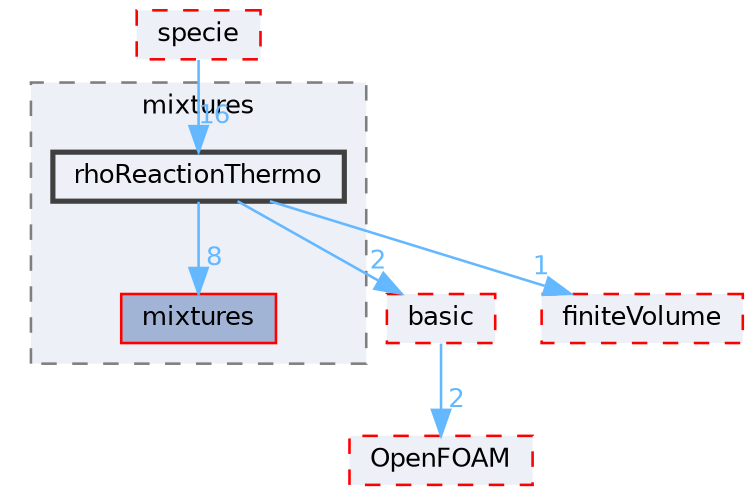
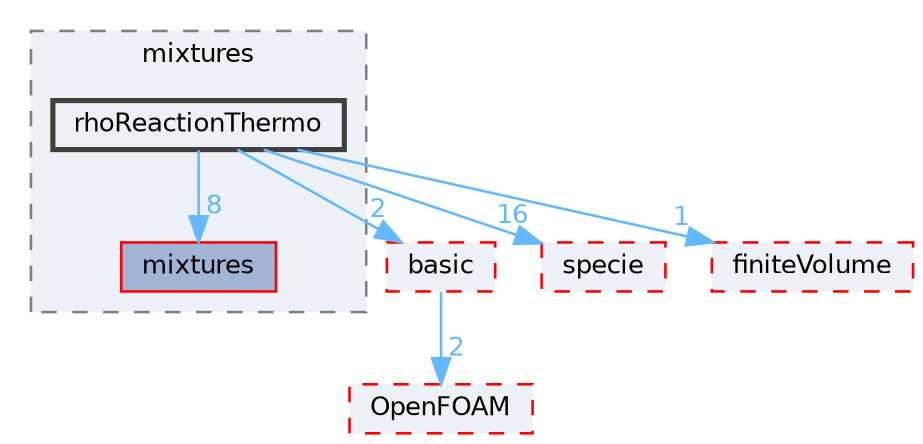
edge "specie" -> "rhoReactionThermo": reversed
